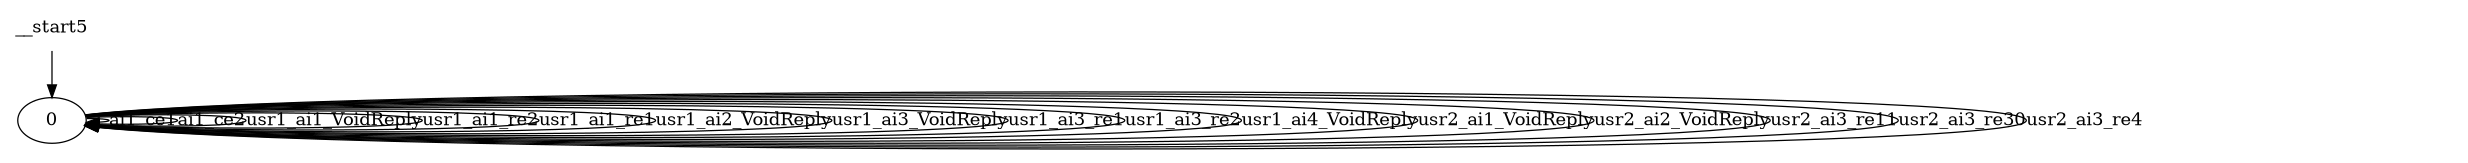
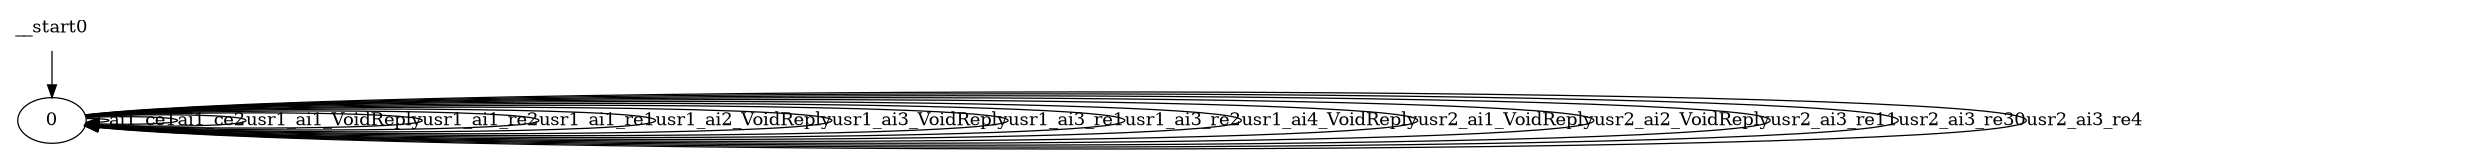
node "__start5": label "__start5" -> "__start0"
